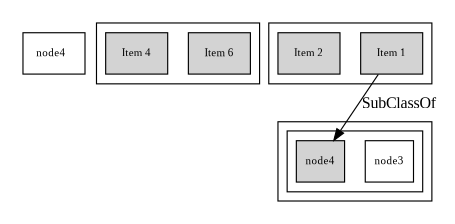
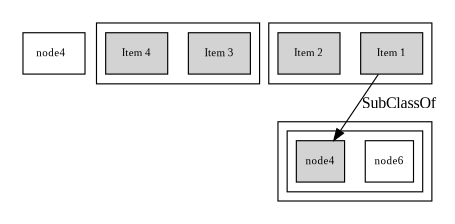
node "Item 6": label "Item 6" -> "Item 3"
node "node3": label "node3" -> "node6"
